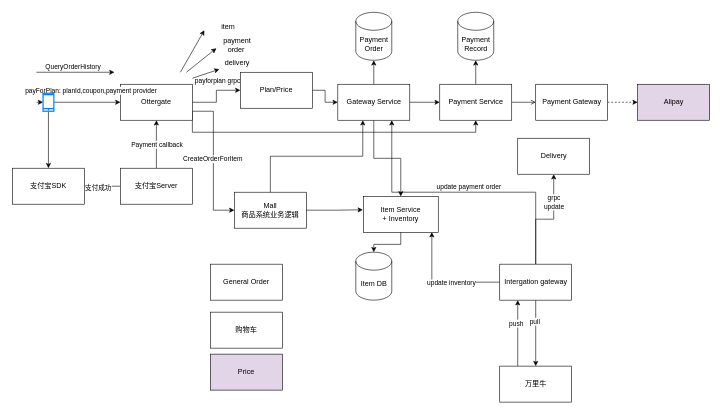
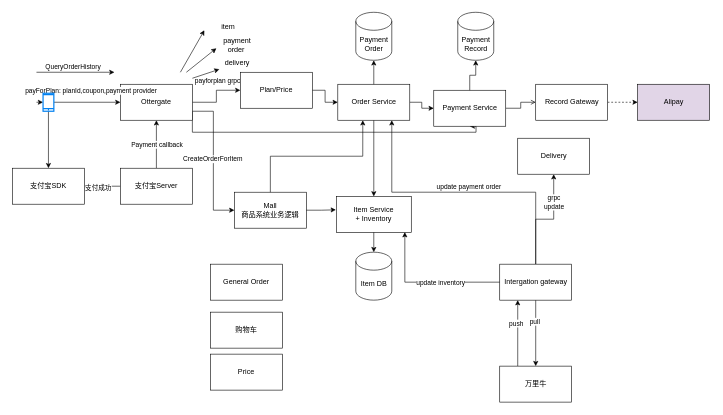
node "Gateway Service": label "Gateway Service" -> "Order Service"
node "Payment Service": moved (476, 102) -> (470, 108)
node "Payment Gateway": label "Payment Gateway" -> "Record Gateway"
node "Item Service + Inventory": moved (401, 215) -> (374, 215)
node "Price": fillcolor #e1d5e7 -> #ffffff
